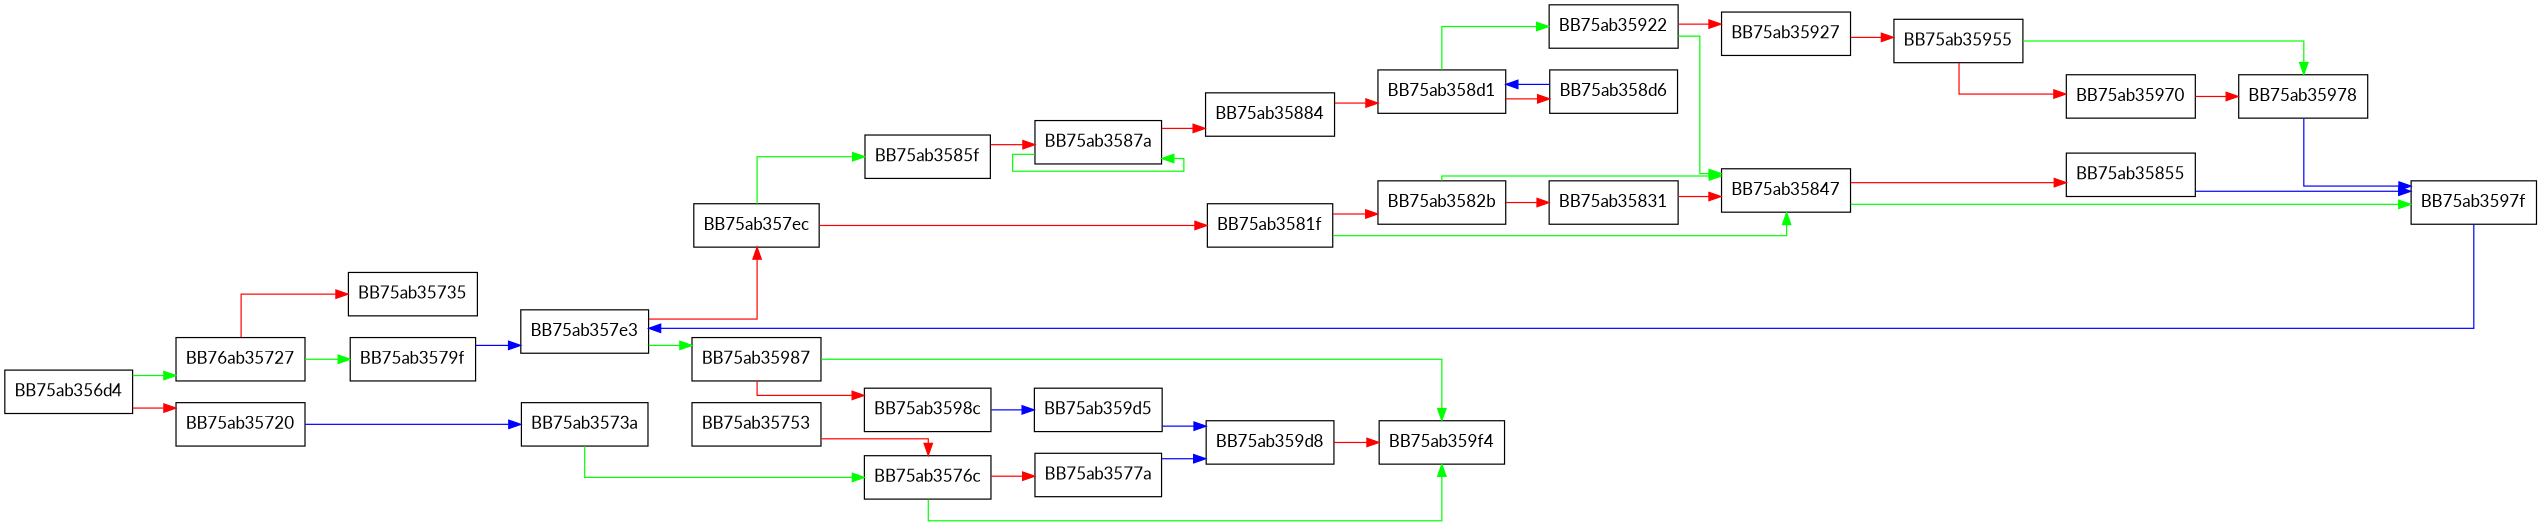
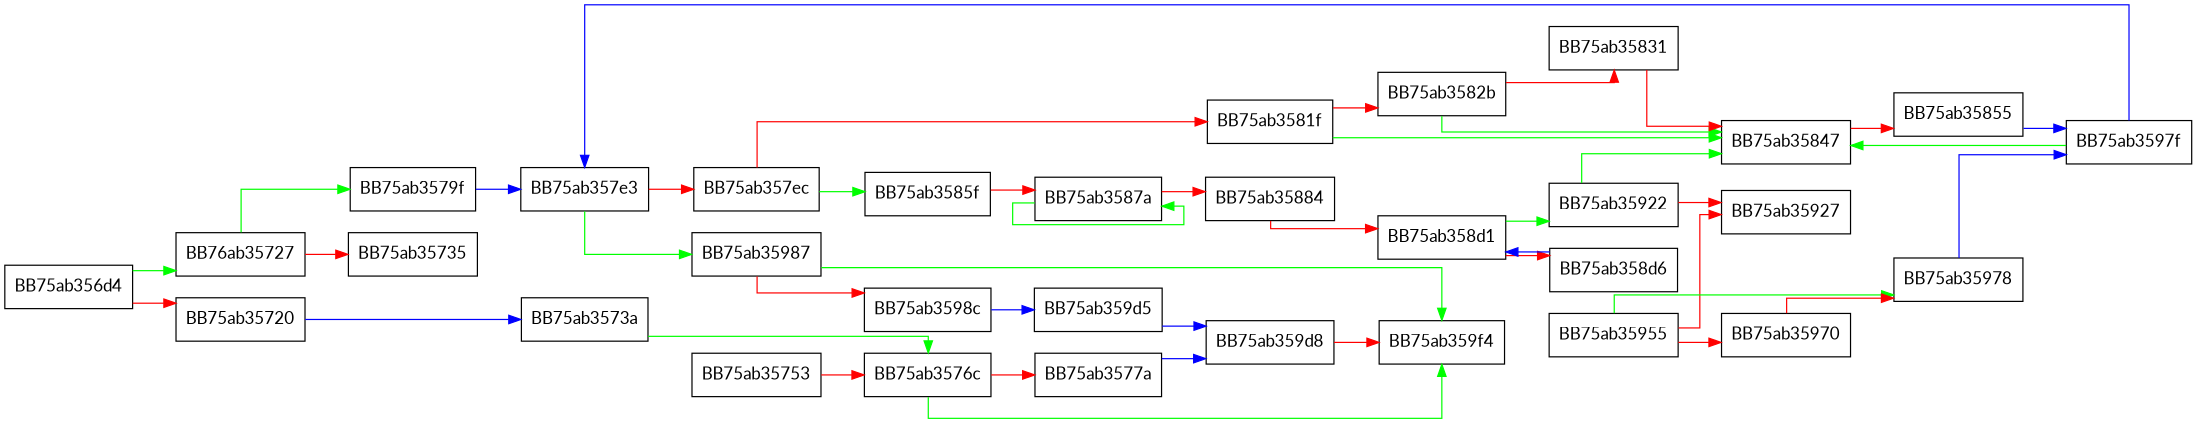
edge "BB75ab35927" -> "BB75ab35955": reversed
edge "BB75ab35847" -> "BB75ab3597f": reversed
